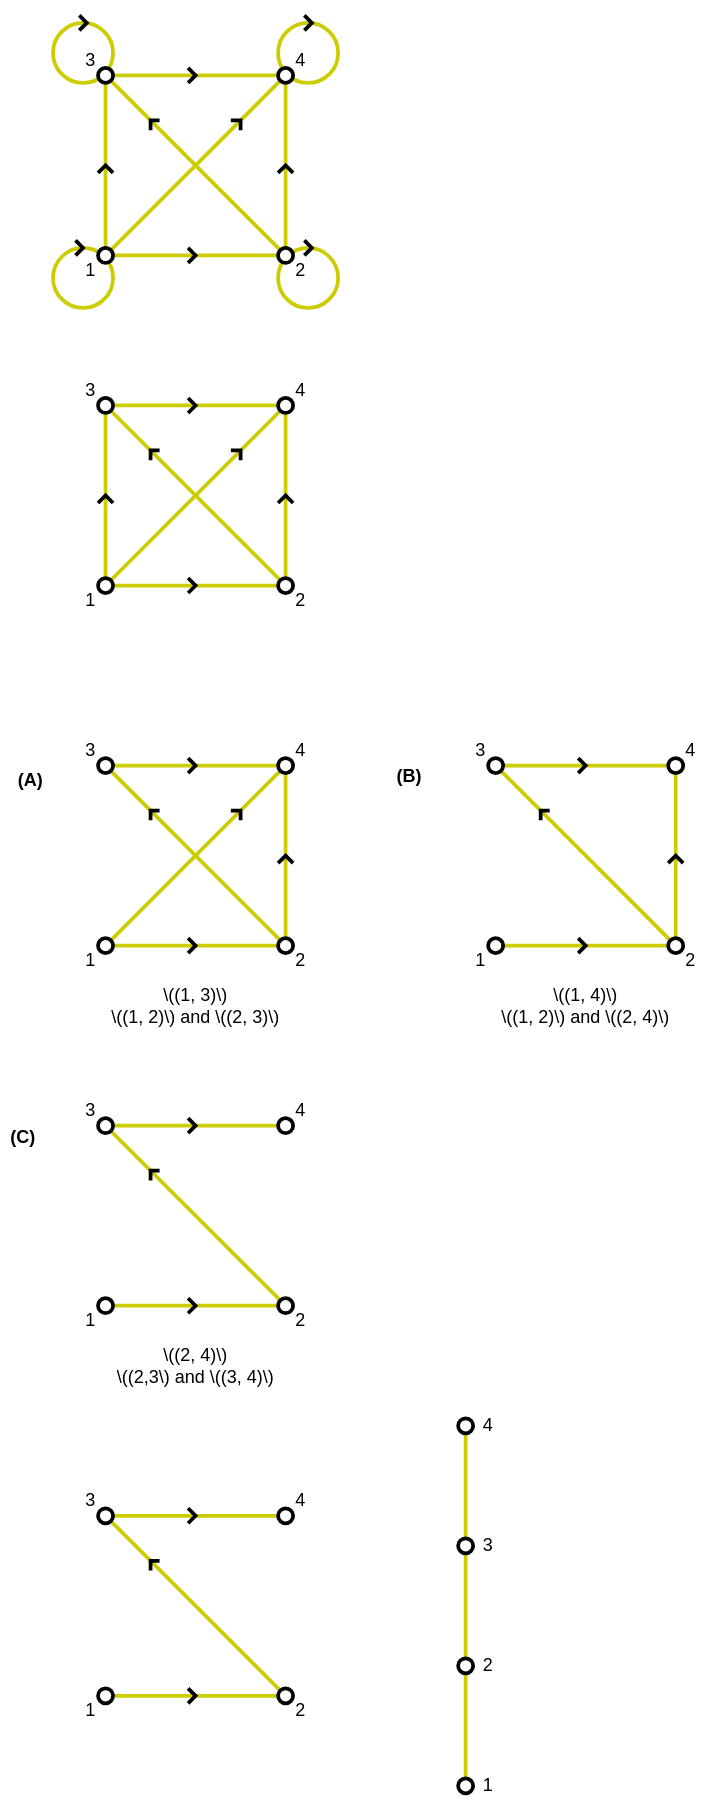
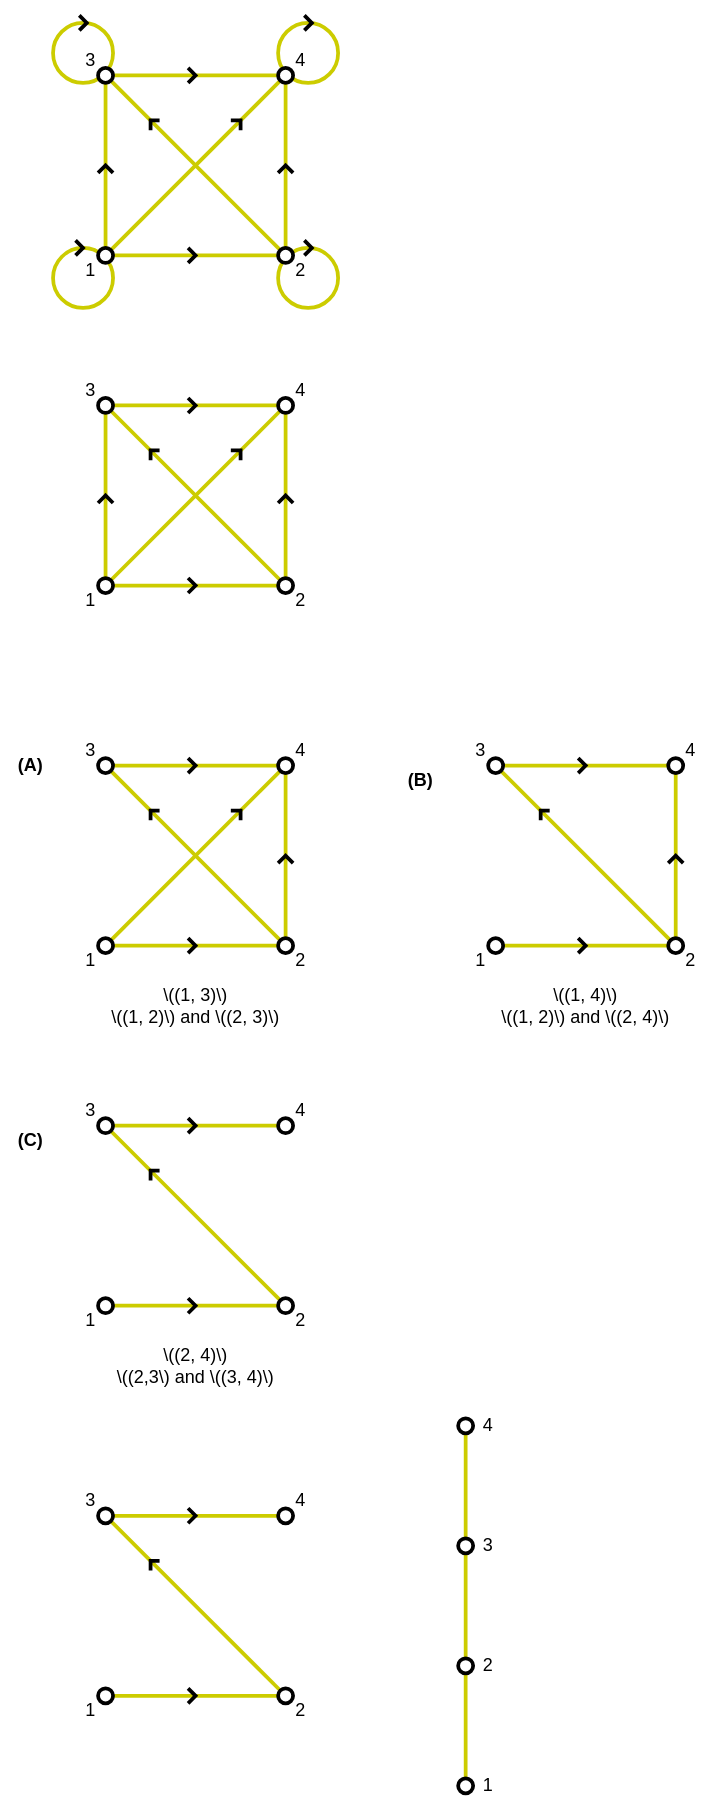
node "(B)": moved (409, 777) -> (420, 780)
node "(A)": moved (30, 780) -> (30, 765)
node "(C)": moved (23, 1137) -> (30, 1140)
